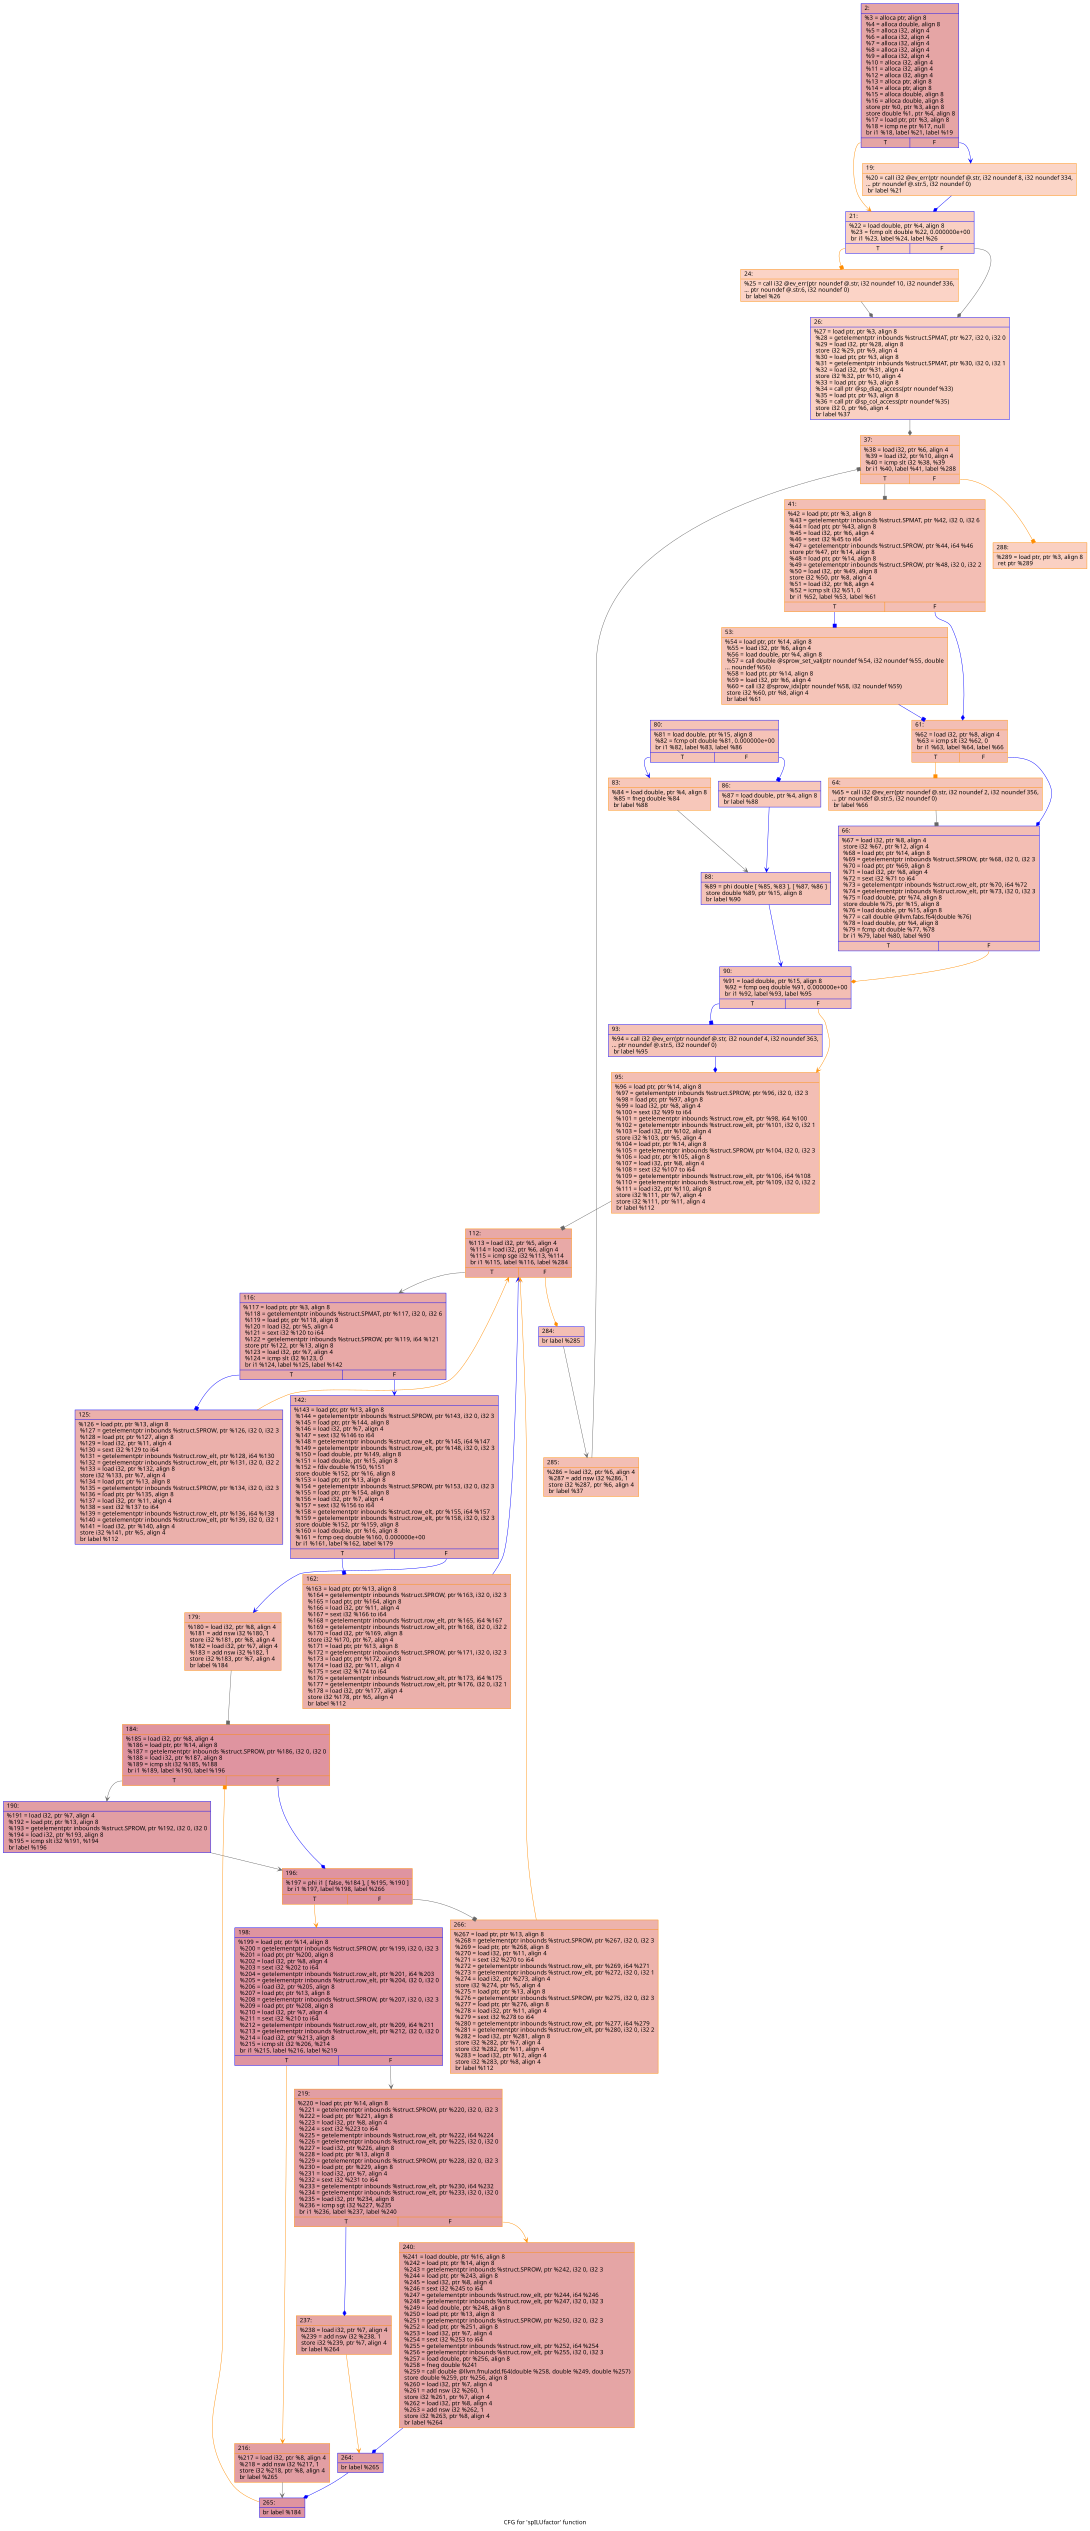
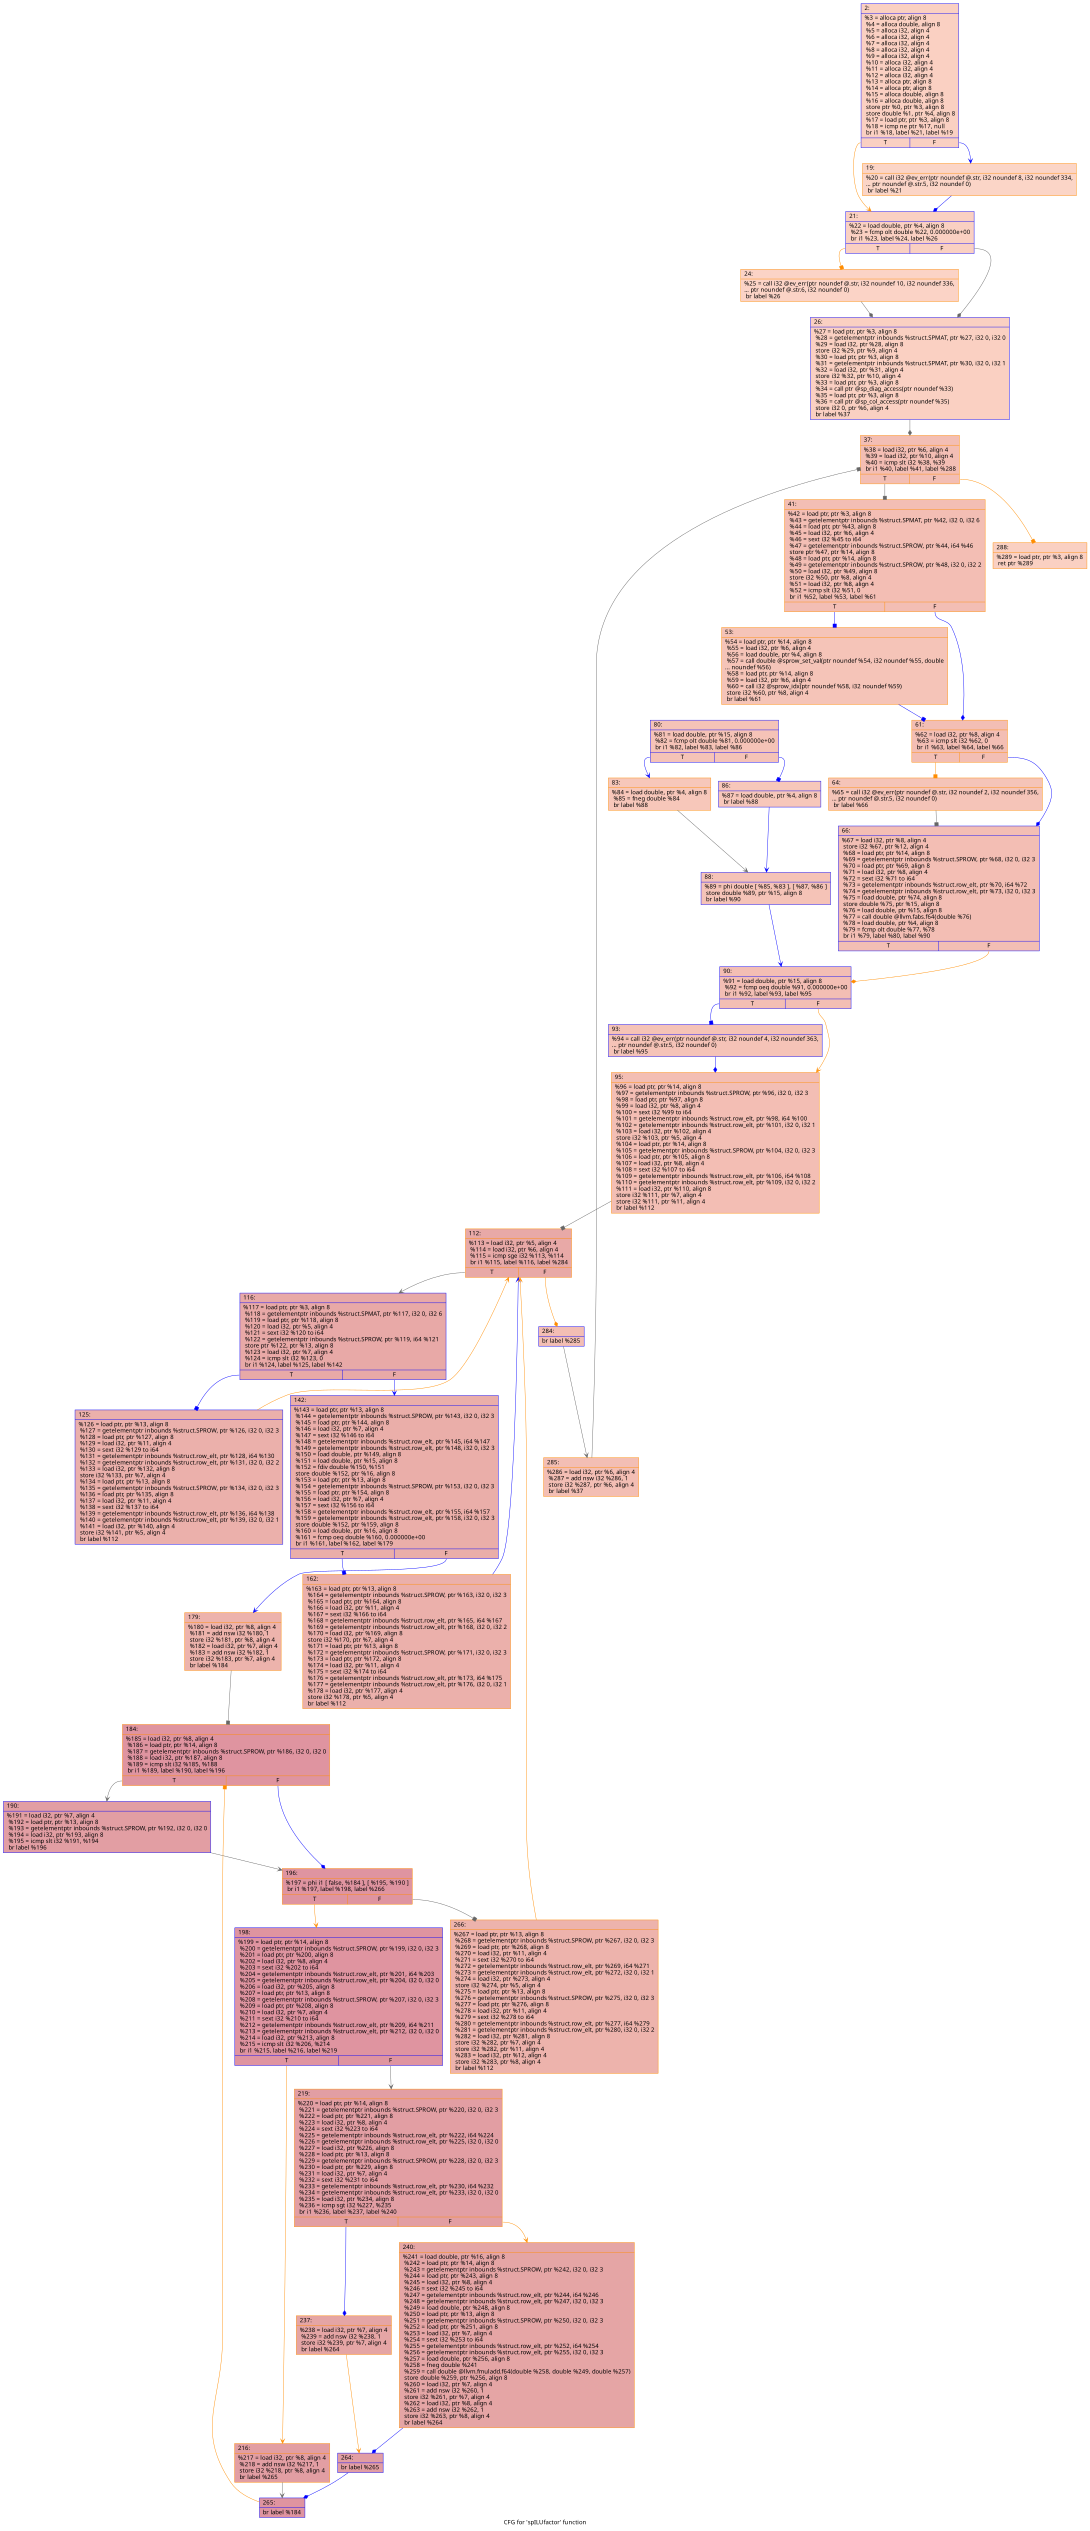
node "2:": fillcolor #c5333470 -> #f3947570
